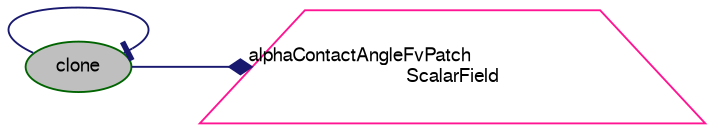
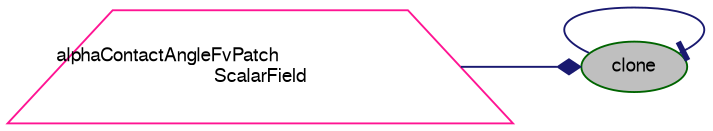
edge "clone" -> "alphaContactAngleFvPatch ScalarField": reversed
